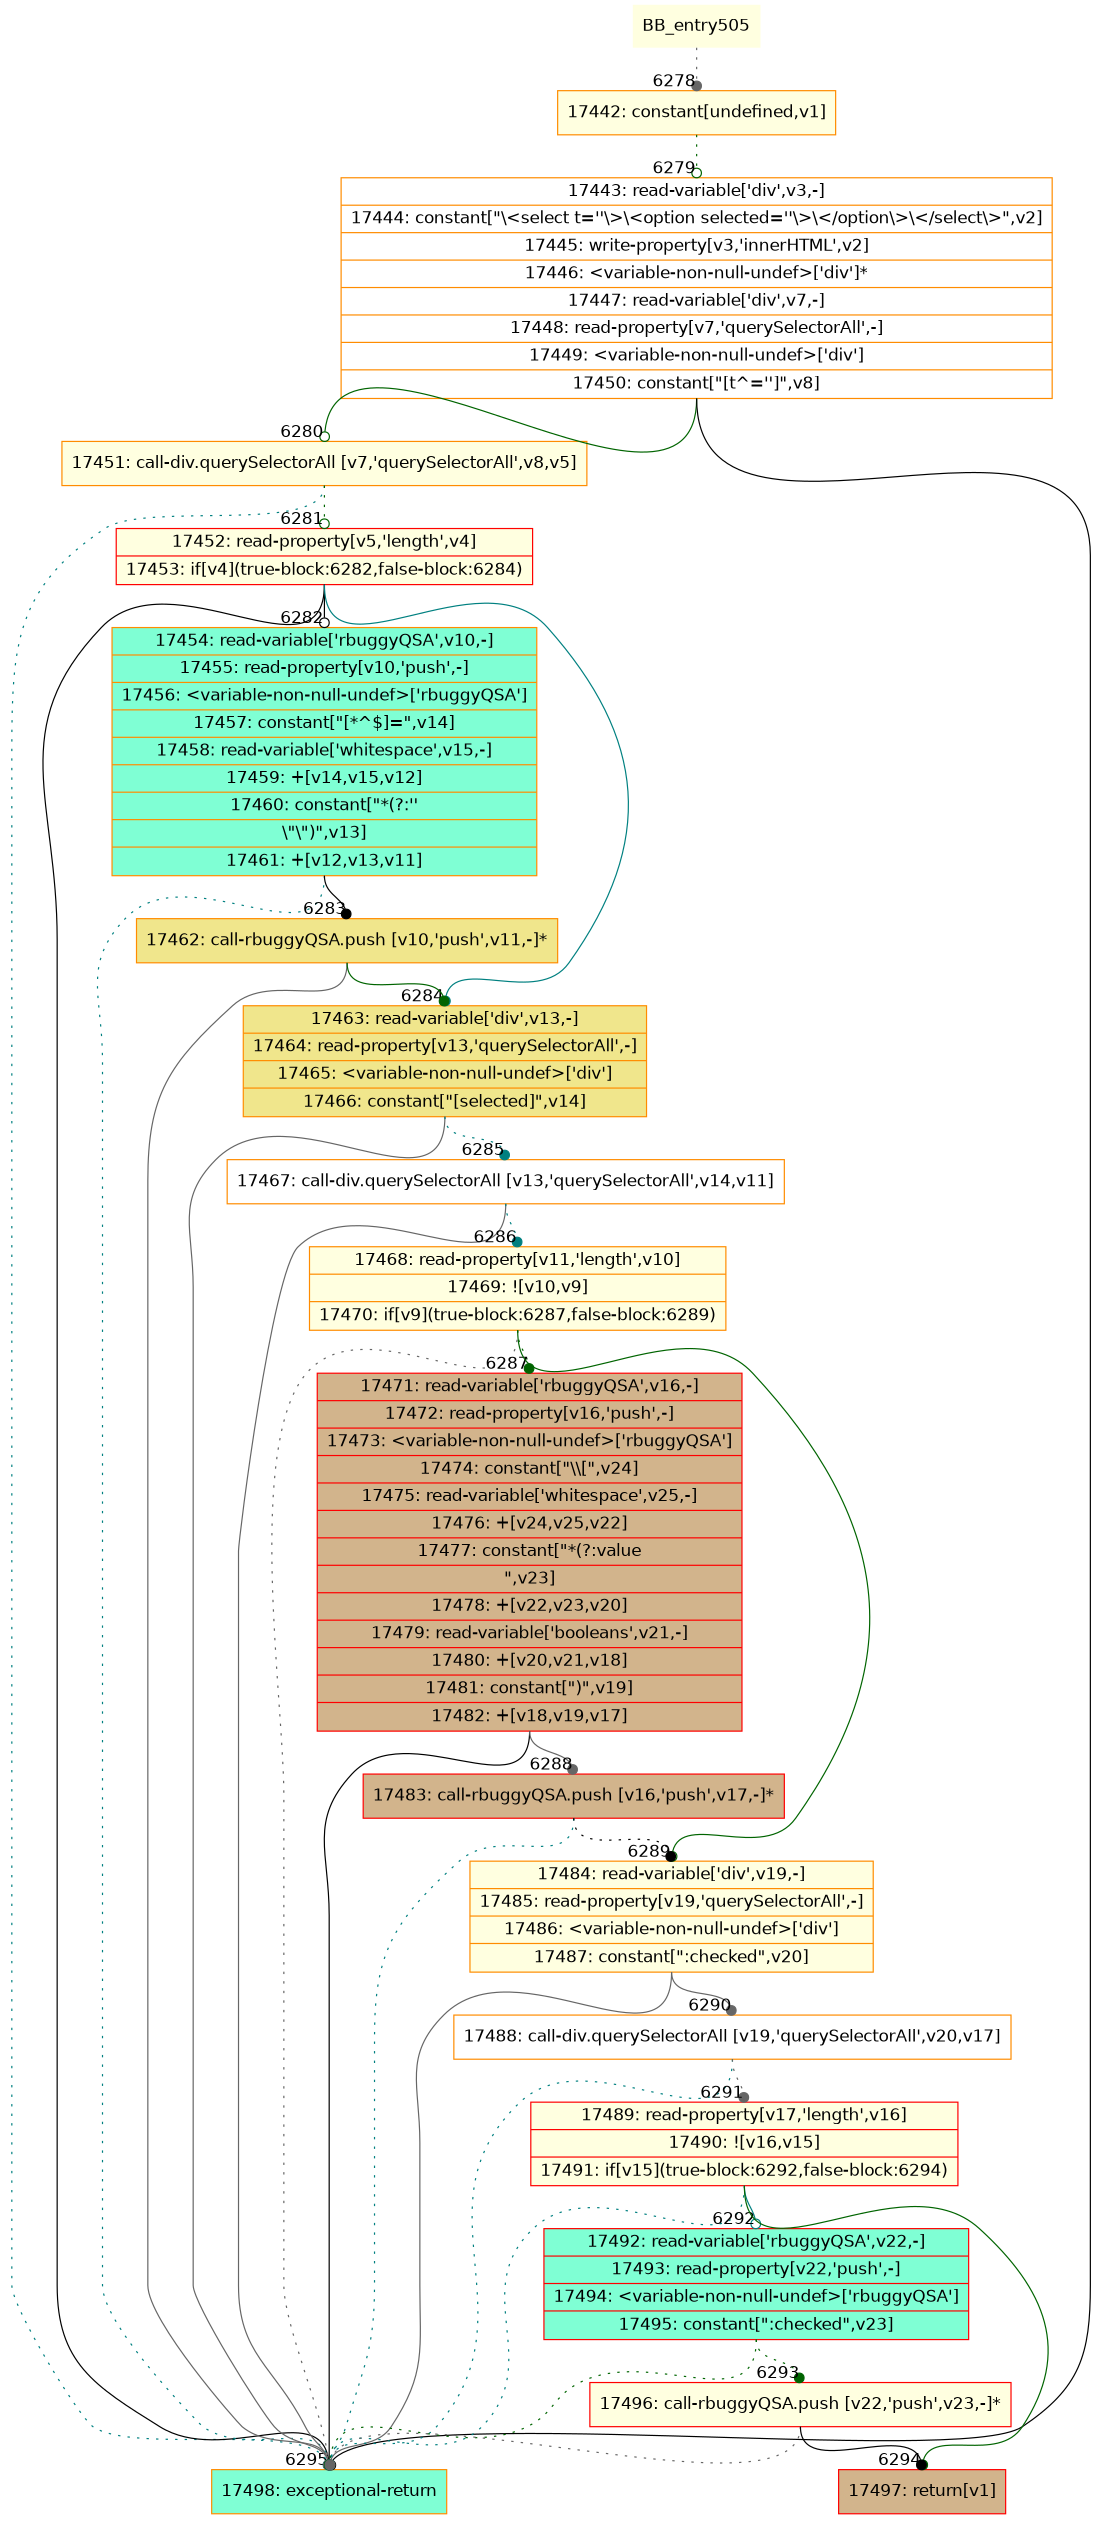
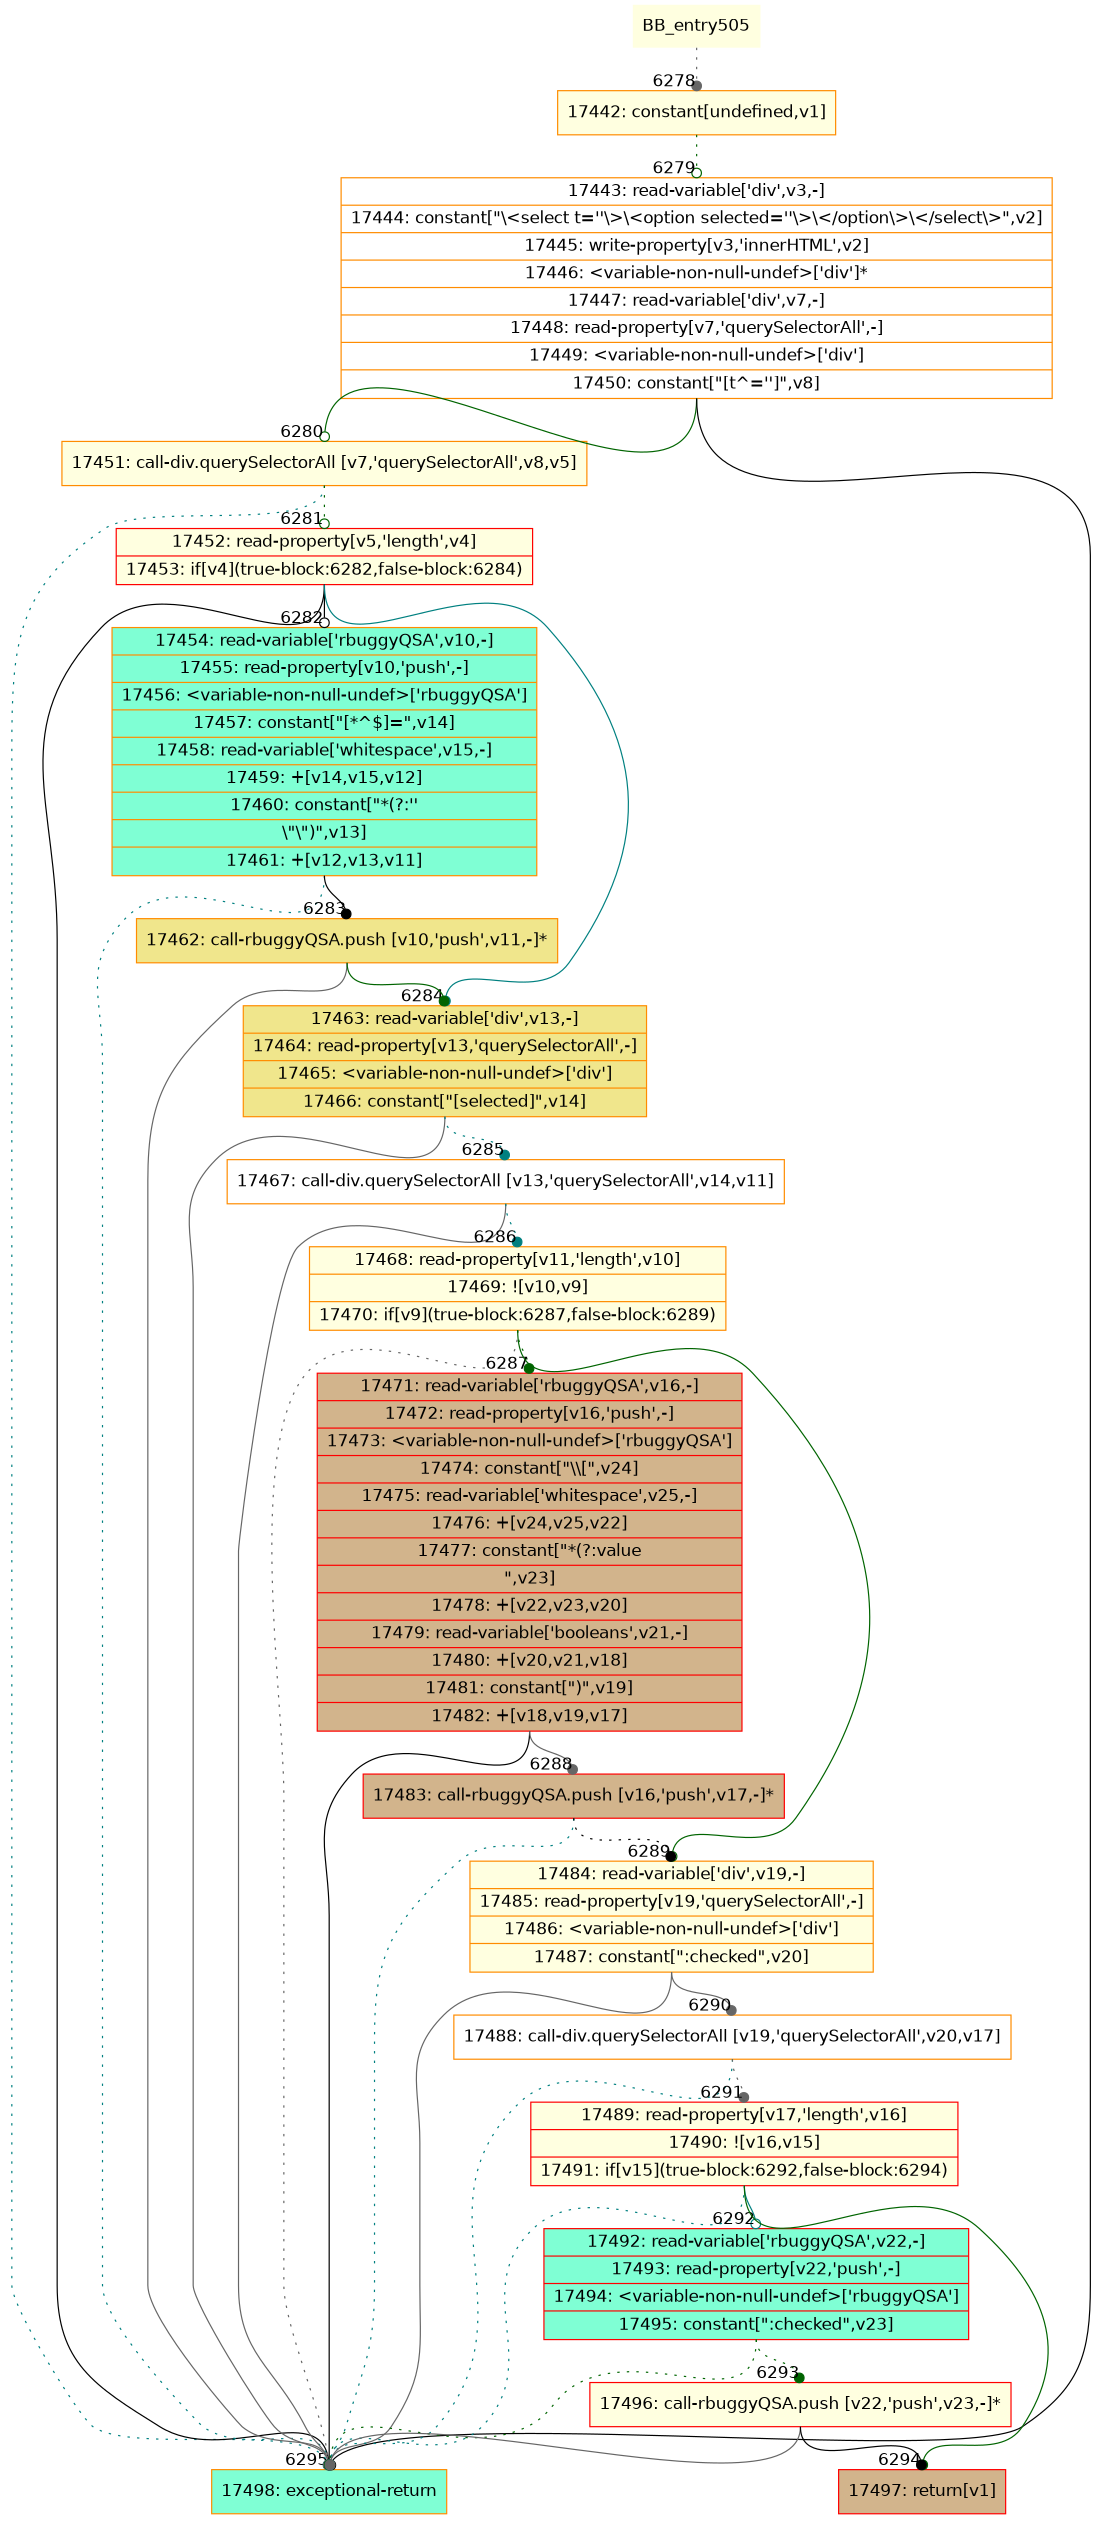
edge "17496: call-rbuggyQSA.push [v22,'push',v23,-]*" -> "17498: exceptional-return": style dotted -> solid
